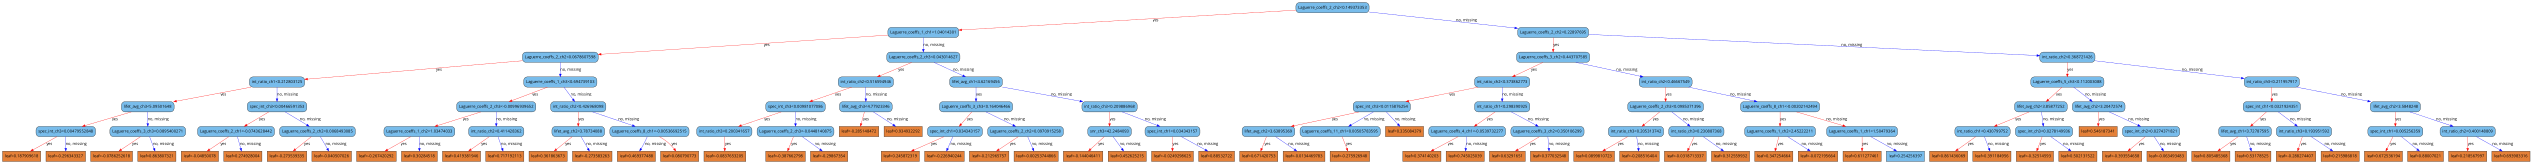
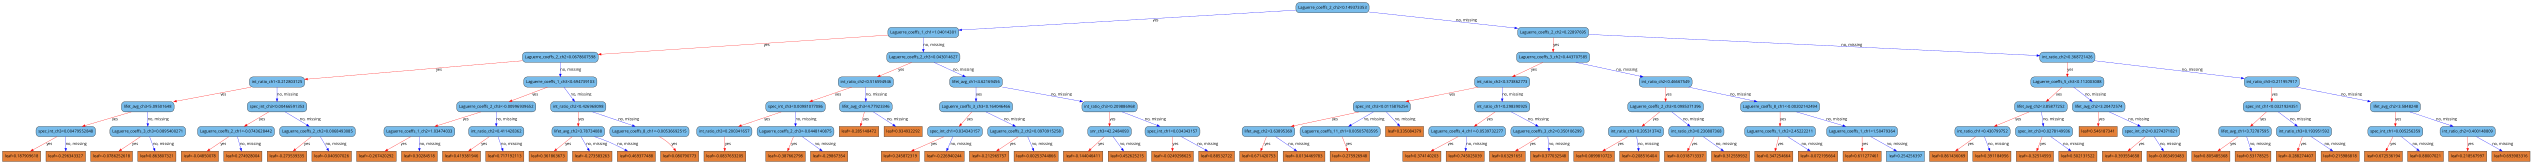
edge "Laguerre_coeffs_2_ch2<0.149373353" -> "Laguerre_coeffs_1_ch1<1.04014301": color #ff0000 -> #0000ff
edge "Laguerre_coeffs_8_ch1<-0.00202142494" -> "Laguerre_coeffs_1_ch1<1.50479364": color #ff0000 -> #0000ff
edge "Laguerre_coeffs_8_ch1<-0.00536692515" -> "leaf=0.469377488": now "lifet_avg_ch2<3.78734088" -> "leaf=0.469377488"
